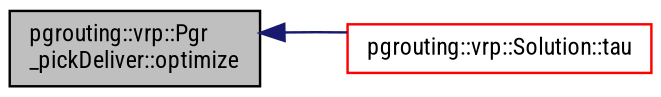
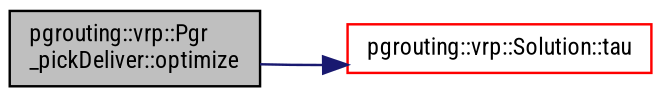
edge "pgrouting::vrp::Solution::tau" -> "pgrouting::vrp::Pgr _pickDeliver::optimize": reversed
